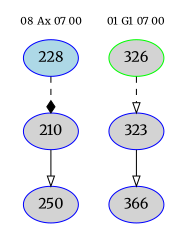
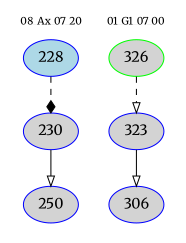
cluster "08_Ax_07_00": label "08_Ax_07_00" -> "08_Ax_07_20"
node "210": label "210" -> "230"
node "366": label "366" -> "306"
